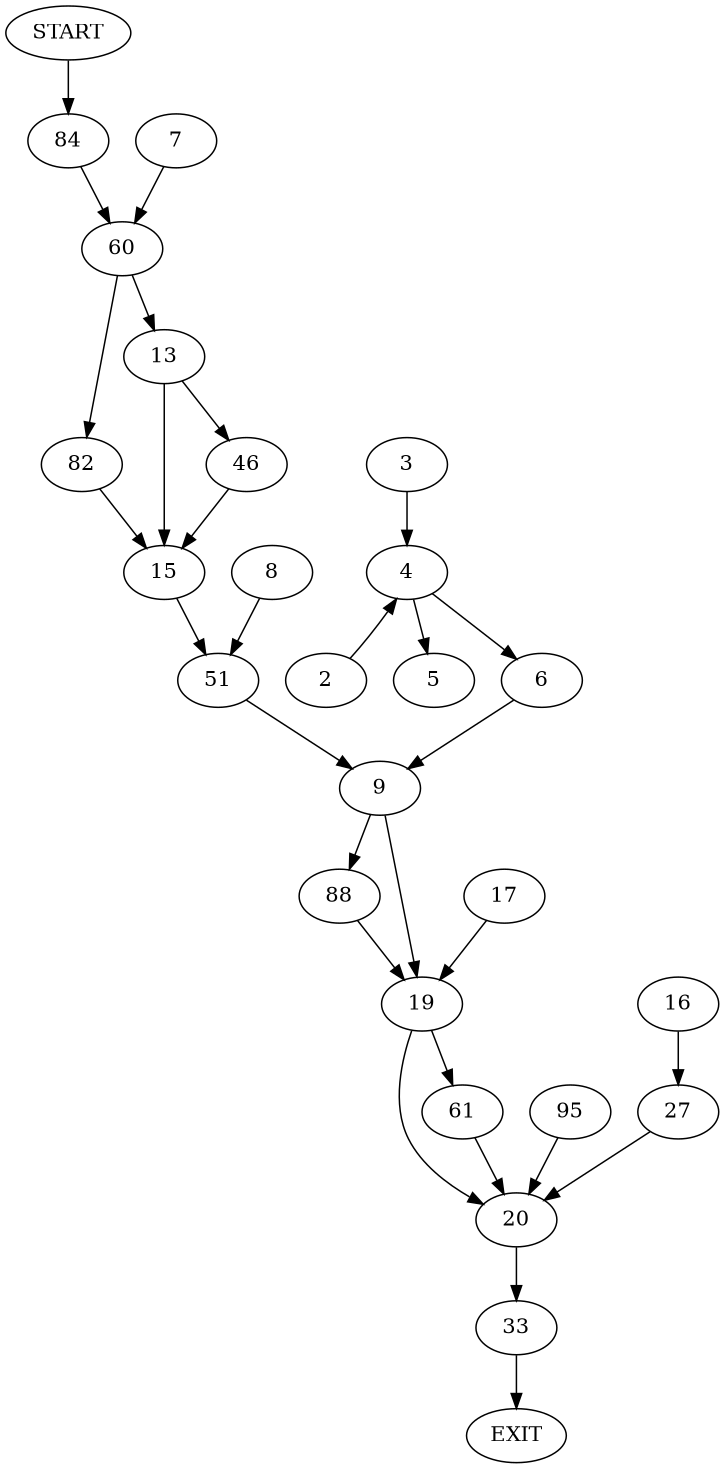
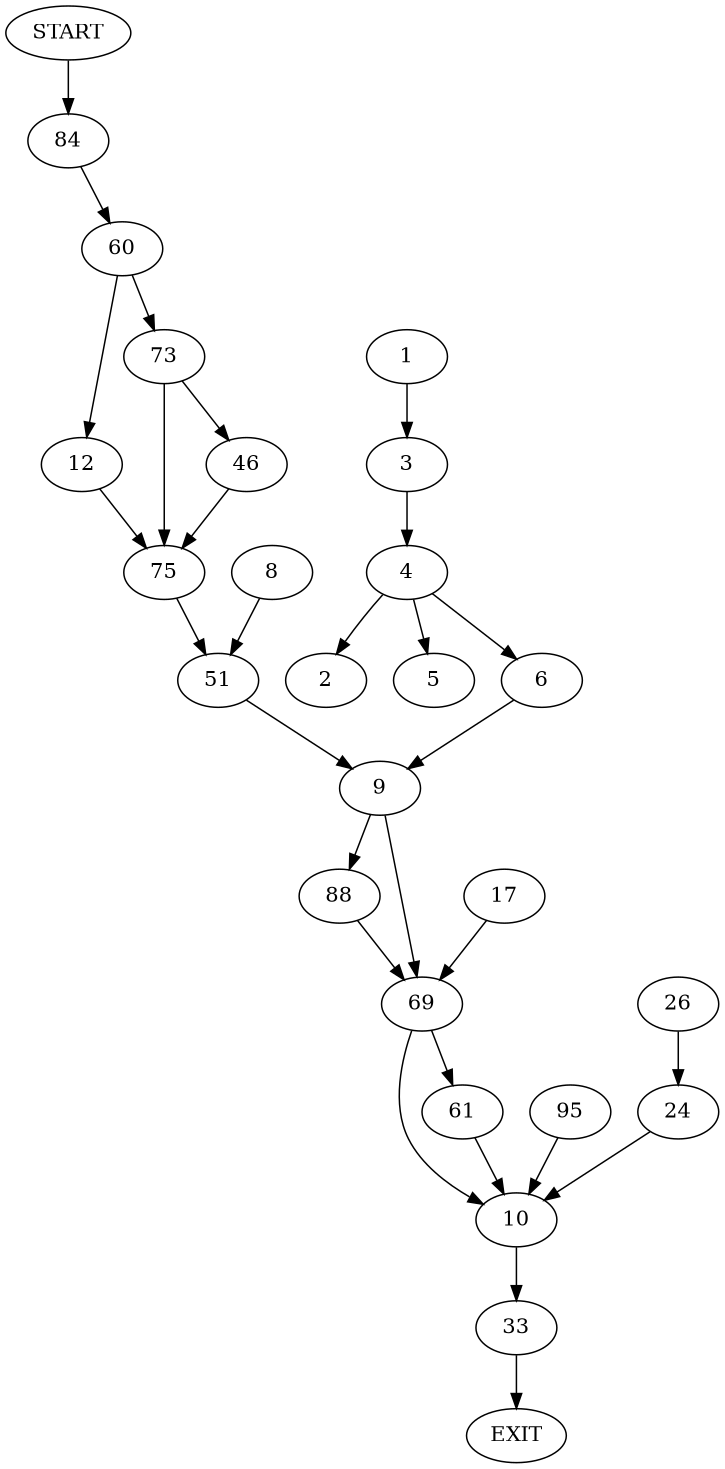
node "7": removed
node "13": label "13" -> "73"
node "1": added
node "82": label "82" -> "12"
node "15": label "15" -> "75"
edge "2" -> "4": reversed
node "19": label "19" -> "69"
node "16": label "16" -> "26"
node "27": label "27" -> "24"
node "20": label "20" -> "10"
